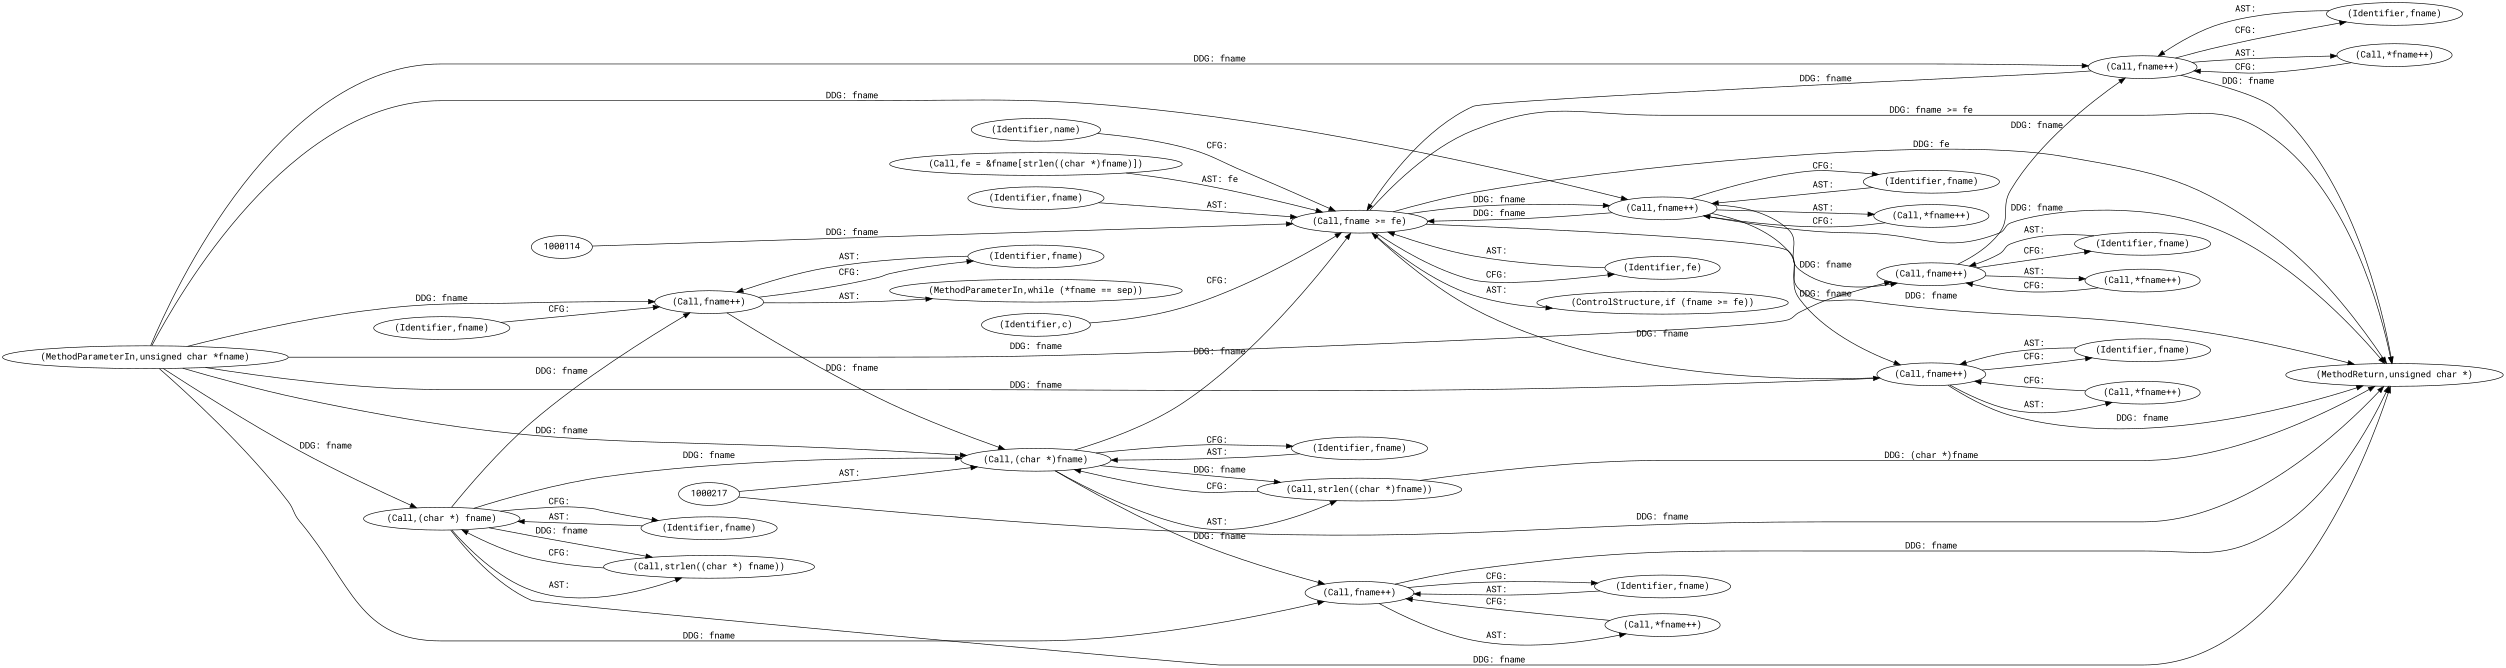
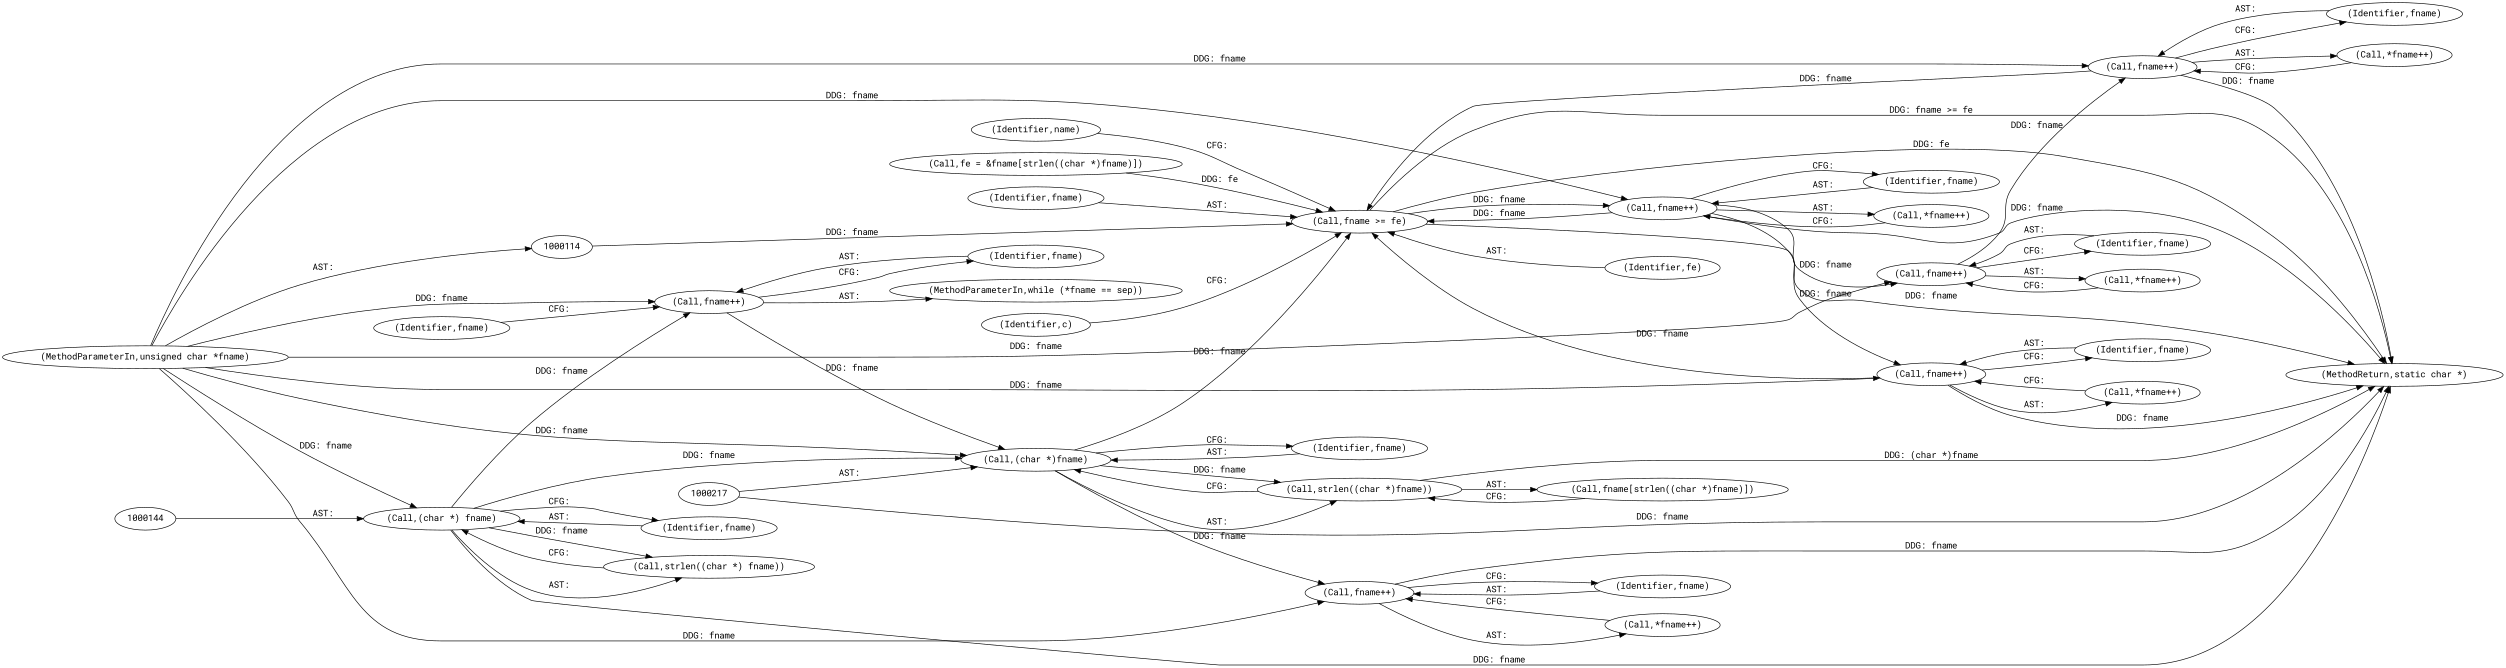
edge "(Call,fe = &fname[strlen((char *)fname)])" -> "(Call,fname >= fe)": label "AST: fe" -> "DDG: fe"
edge "(MethodParameterIn,unsigned char *fname)" -> "1000114": added, label "AST:"
edge "(Call,fname >= fe)" -> "(Identifier,fe)": removed, label "CFG:"
node "(ControlStructure,if (fname >= fe))": removed
node "(MethodReturn,unsigned char *)": label "(MethodReturn,unsigned char *)" -> "(MethodReturn,static char *)"
node "(Call,fname[strlen((char *)fname)])": added
node "1000144": added
